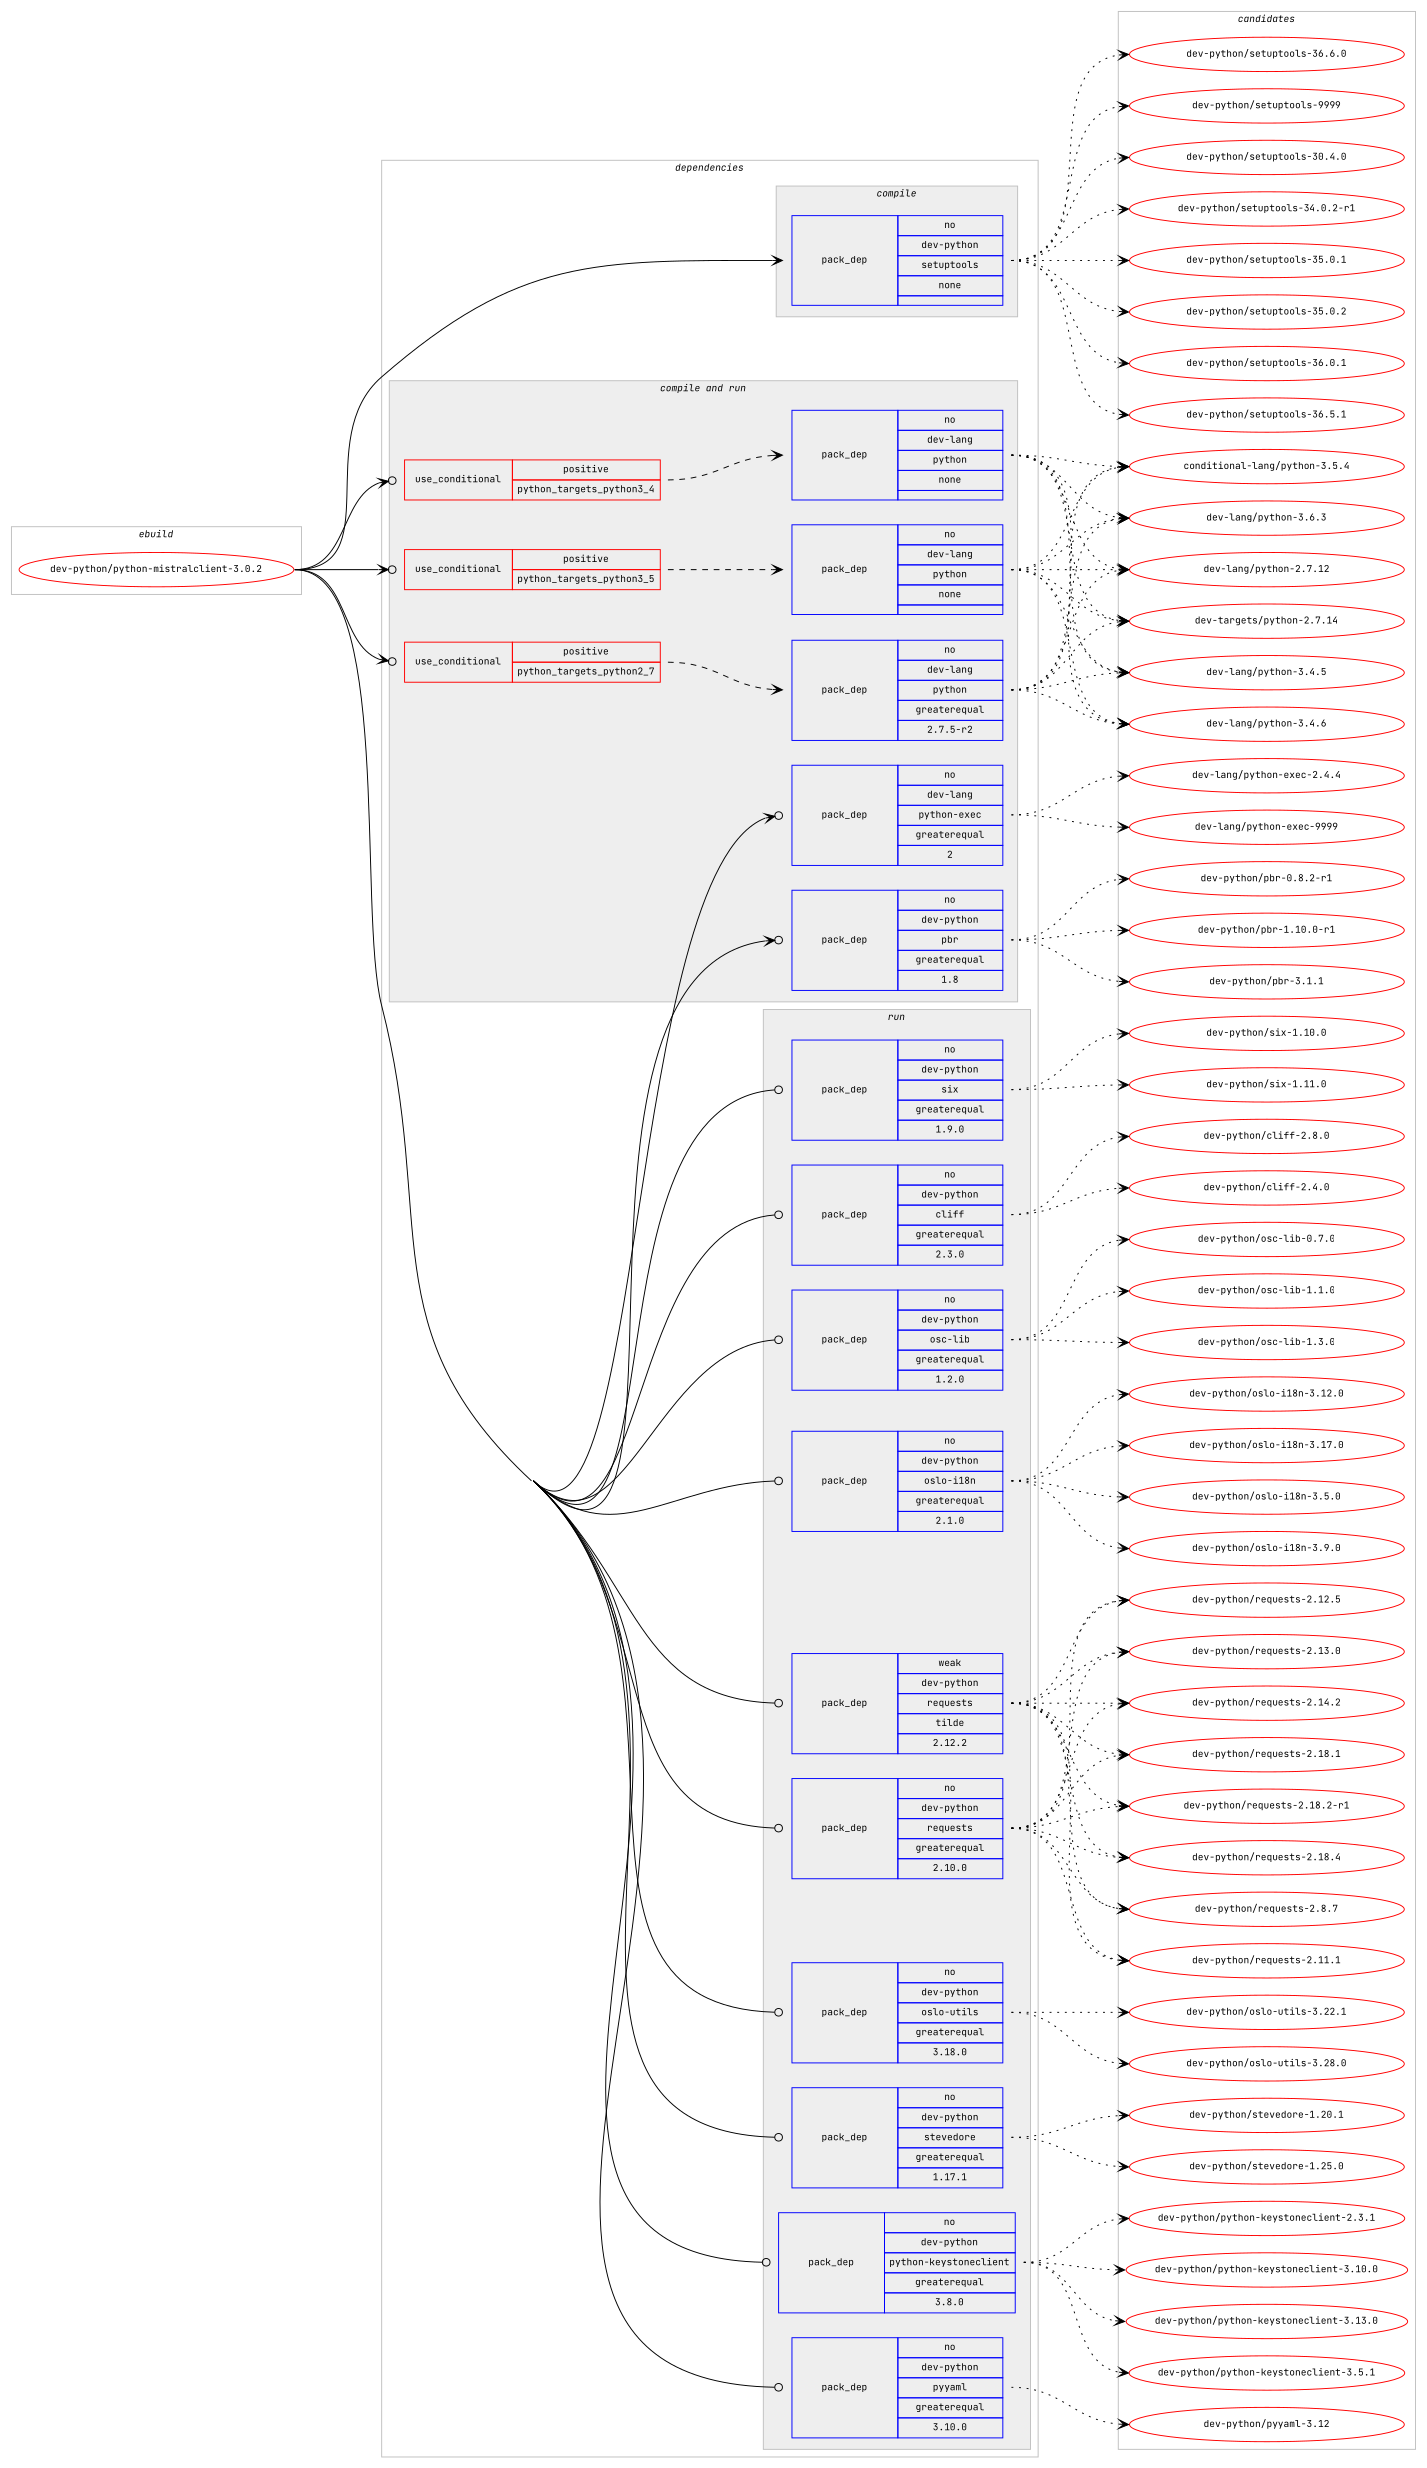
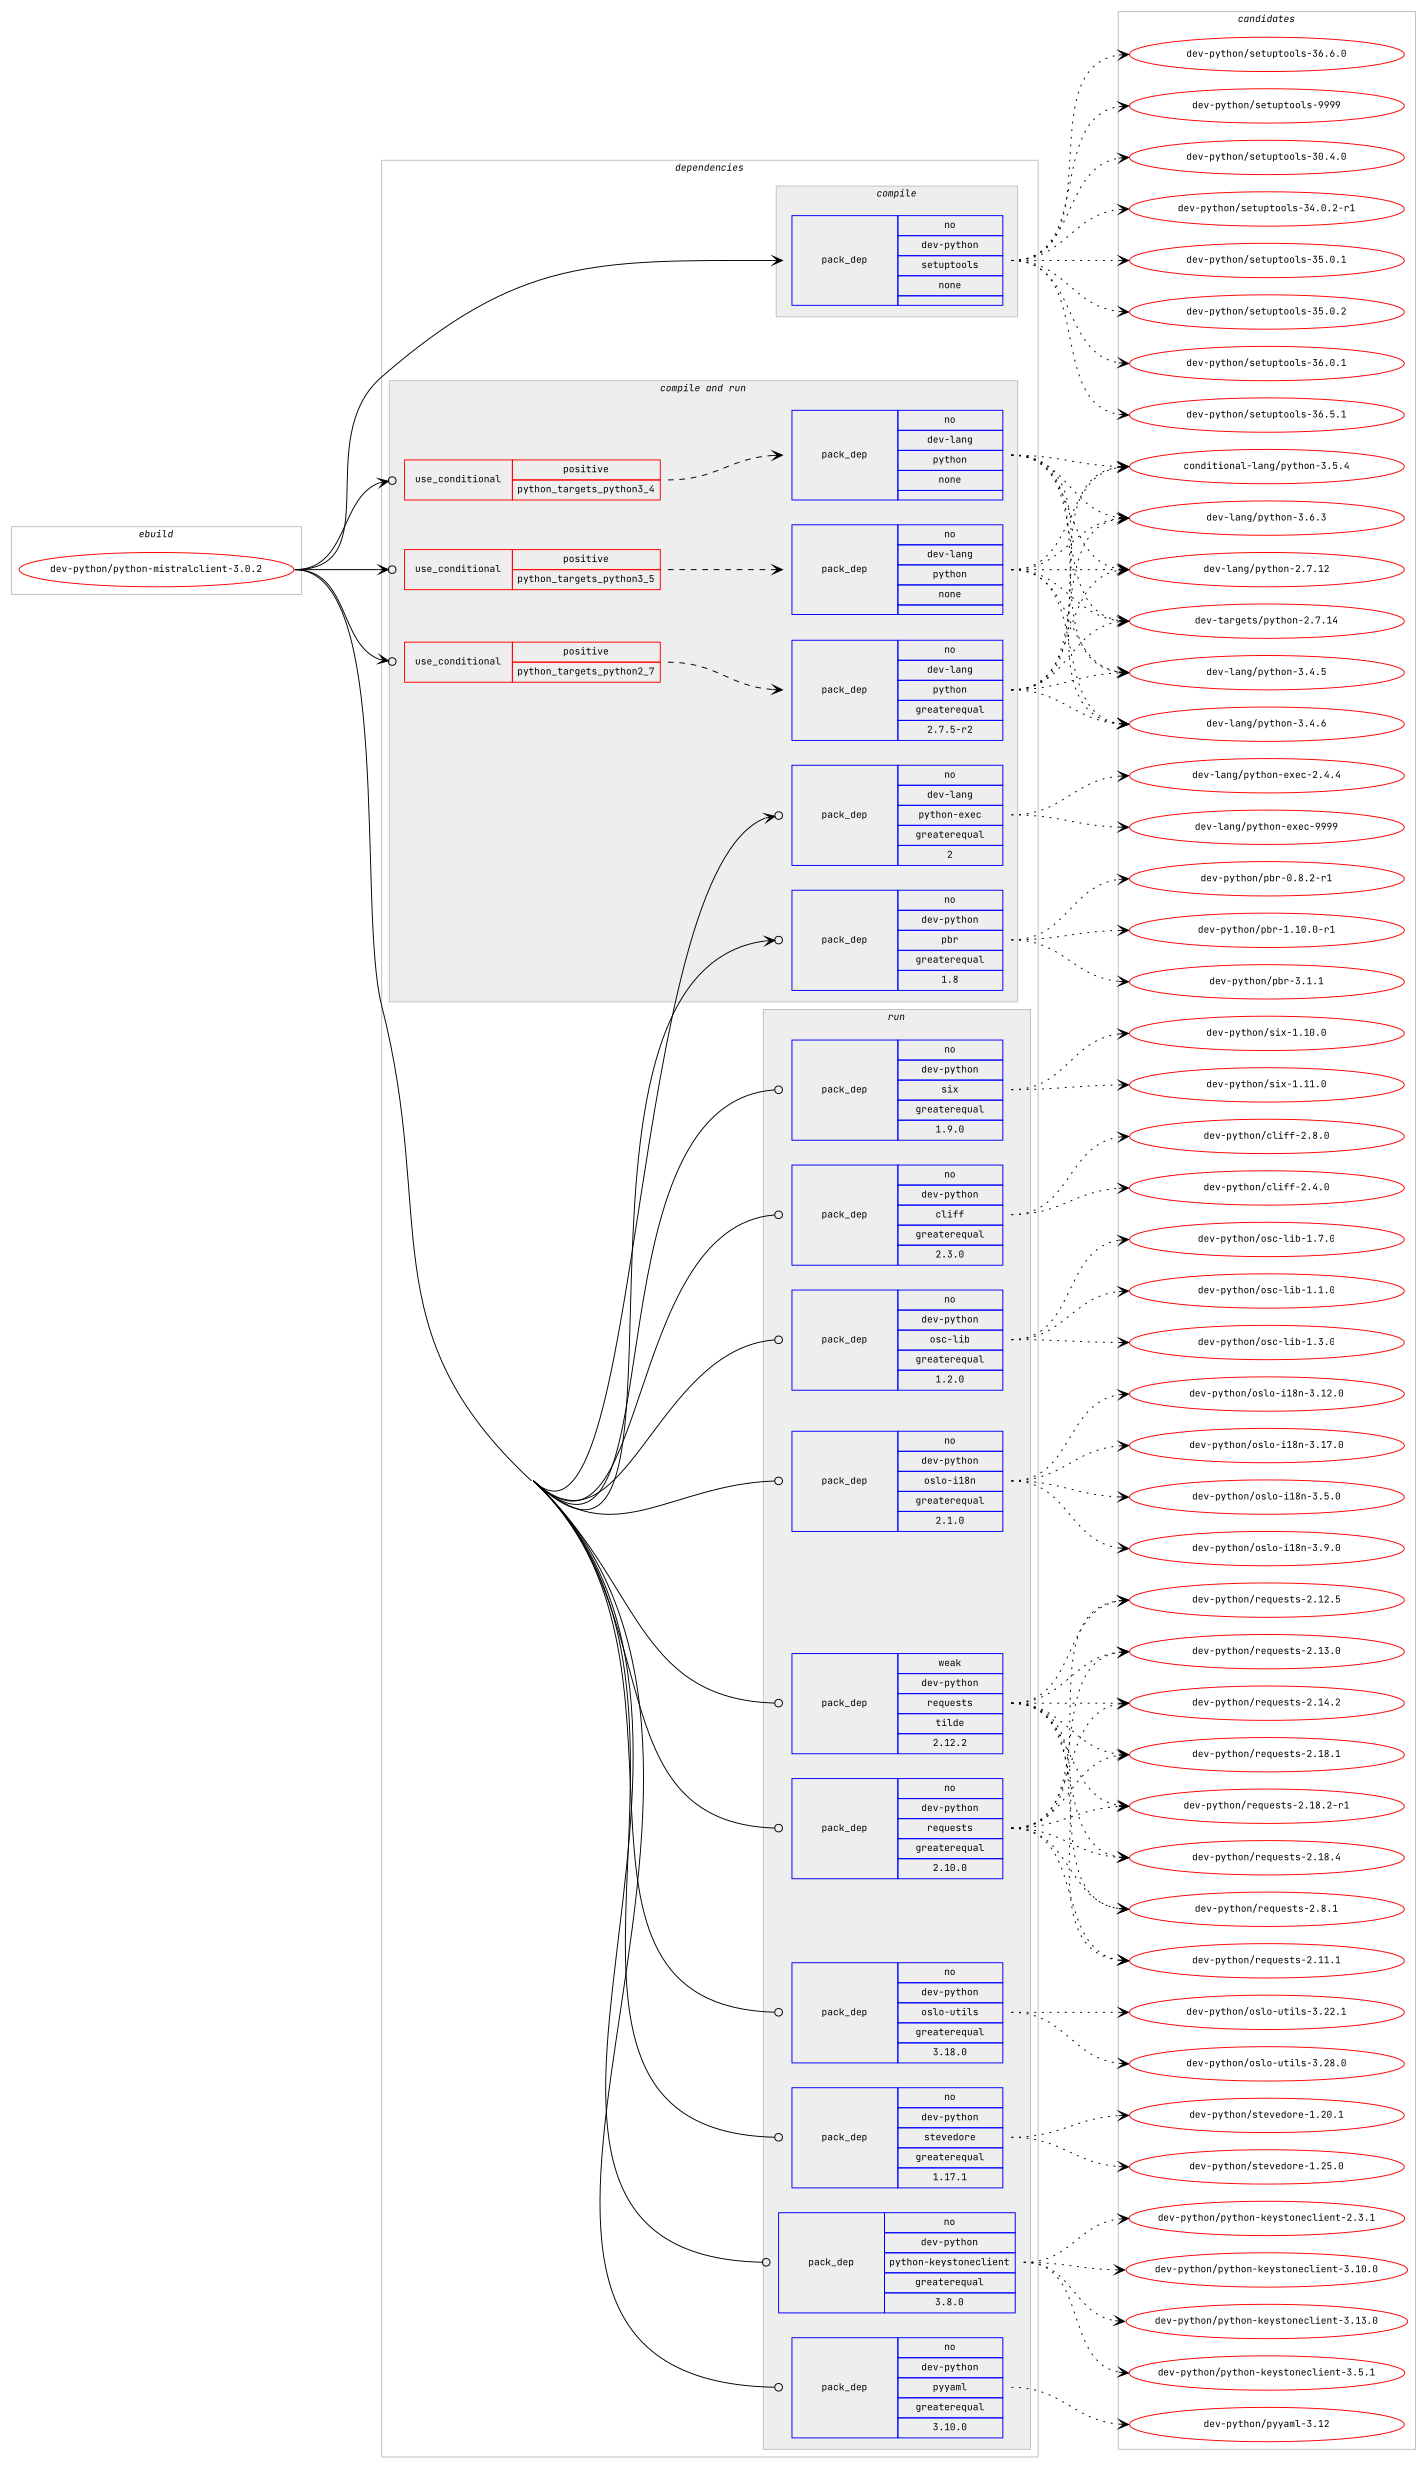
node "dev-python/osc-lib-0.7.0": label "dev-python/osc-lib-0.7.0" -> "dev-python/osc-lib-1.7.0"
node "dev-python/requests-2.8.7": label "dev-python/requests-2.8.7" -> "dev-python/requests-2.8.1"
